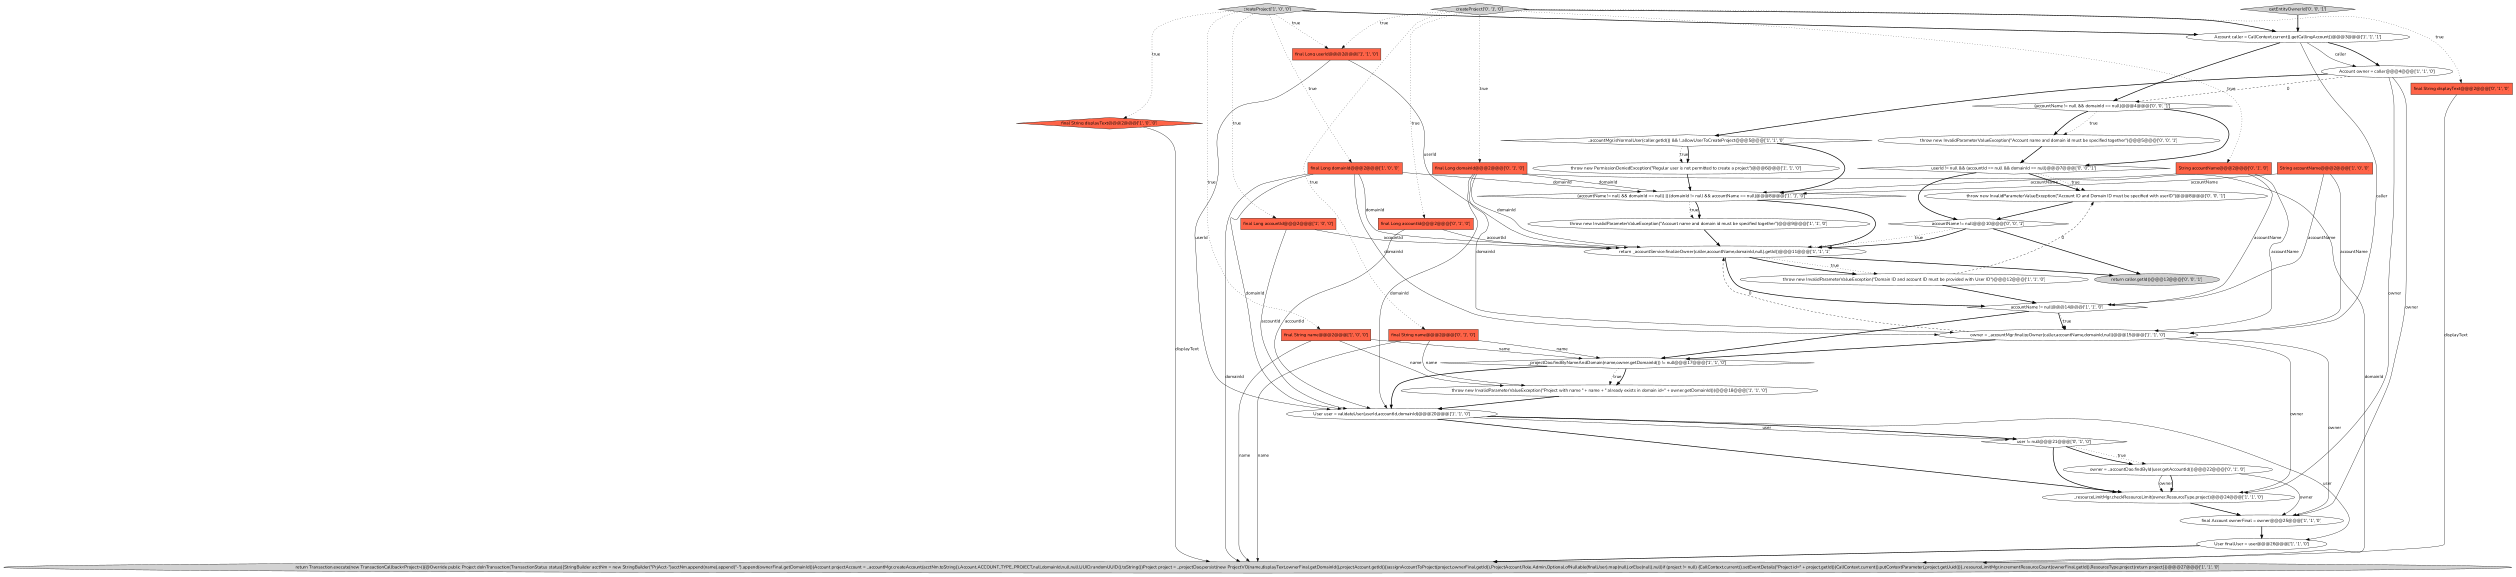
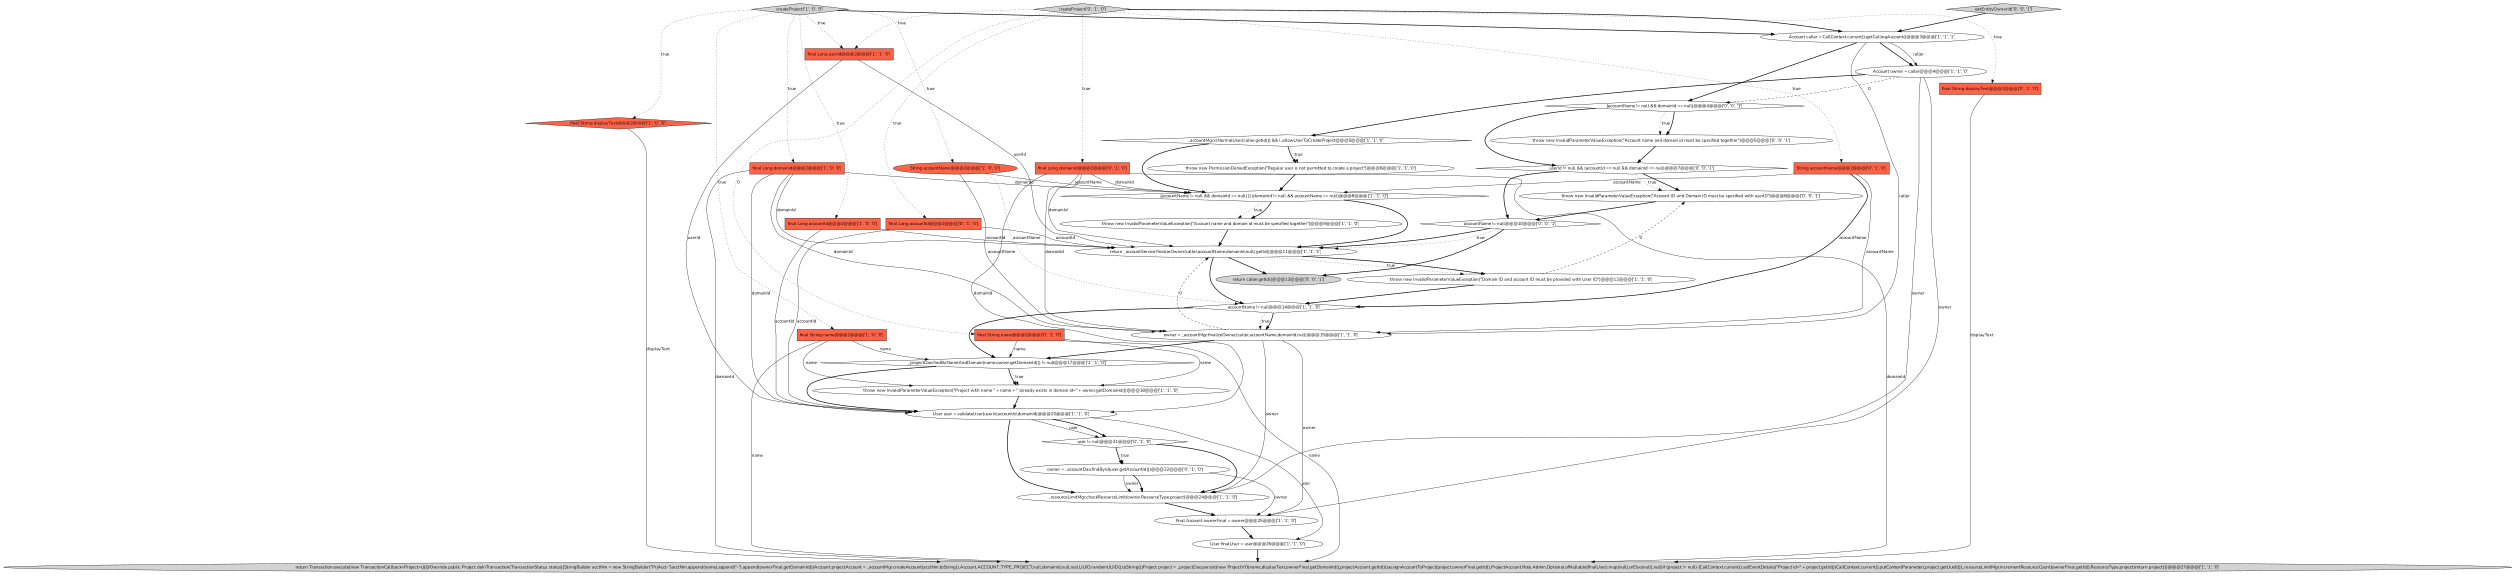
edge "createProject['1', '0', '0']" -> "String accountName@@@2@@@['1', '0', '0']": added, label "true"
node "String accountName@@@2@@@['1', '0', '0']": shape box -> ellipse
edge "createProject['0', '1', '0']" -> "final String name@@@2@@@['0', '1', '0']": label "true" -> "0"
edge "String accountName@@@2@@@['0', '1', '0']" -> "accountName != null@@@14@@@['1', '1', '0']": style solid -> bold
edge "String accountName@@@2@@@['1', '0', '0']" -> "accountName != null@@@14@@@['1', '1', '0']": style solid -> dotted
